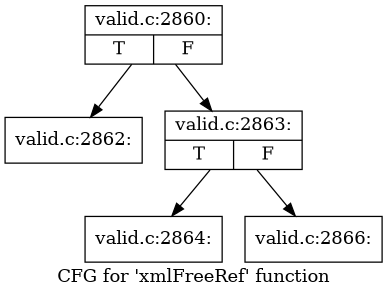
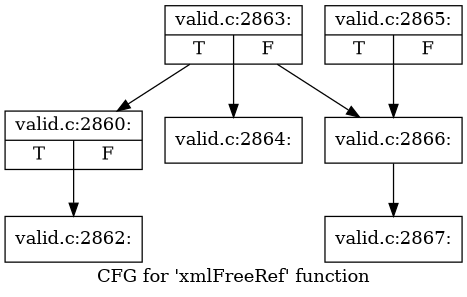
node "valid.c:2865:": added
edge "valid.c:2860:" -> "valid.c:2863:": reversed
node "valid.c:2867:": added
